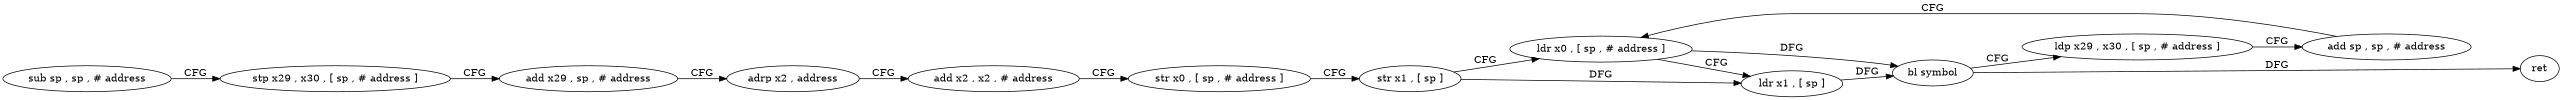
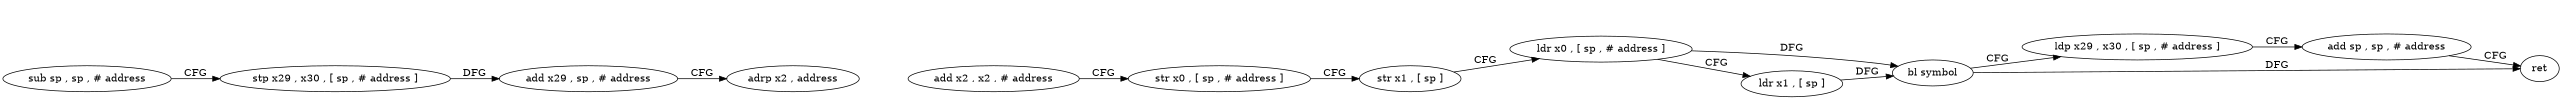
edge "add sp , sp , # address" -> "ldr x0 , [ sp , # address ]": now "add sp , sp , # address" -> "ret"
edge "stp x29 , x30 , [ sp , # address ]" -> "add x29 , sp , # address": label "CFG" -> "DFG"
edge "adrp x2 , address" -> "add x2 , x2 , # address": removed, label "CFG"
edge "str x1 , [ sp ]" -> "ldr x1 , [ sp ]": removed, label "DFG"
